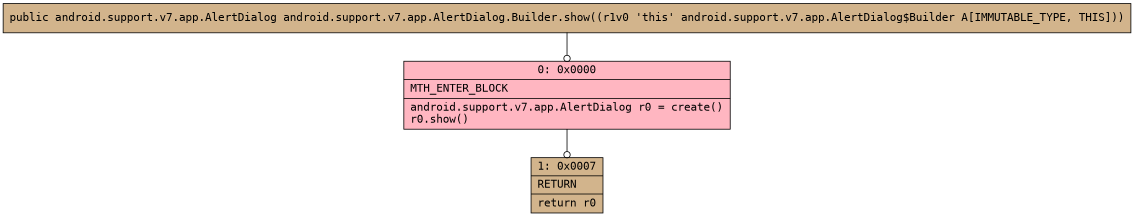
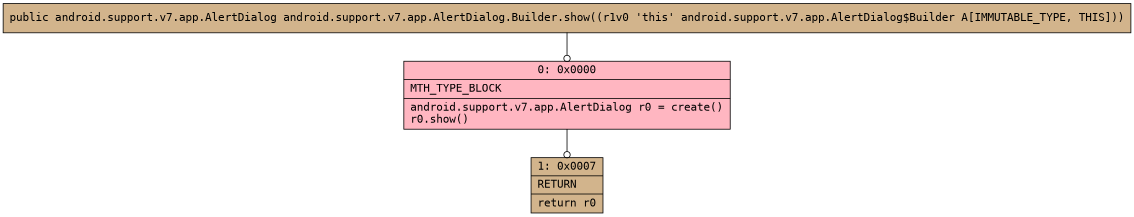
node "0: 0x0000": text "MTH_ENTER_BLOCK" -> "MTH_TYPE_BLOCK"
